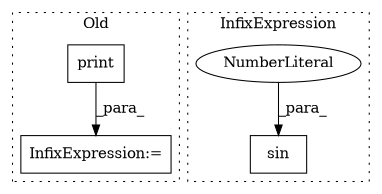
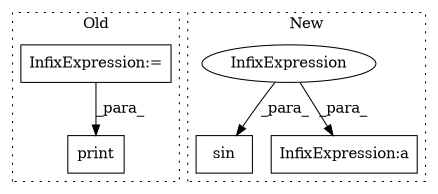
cluster "InfixExpression": label "InfixExpression" -> "New"
node "NumberLiteral": label "NumberLiteral" -> "InfixExpression"
edge "print" -> "InfixExpression:=": reversed
node "InfixExpression:a": added
